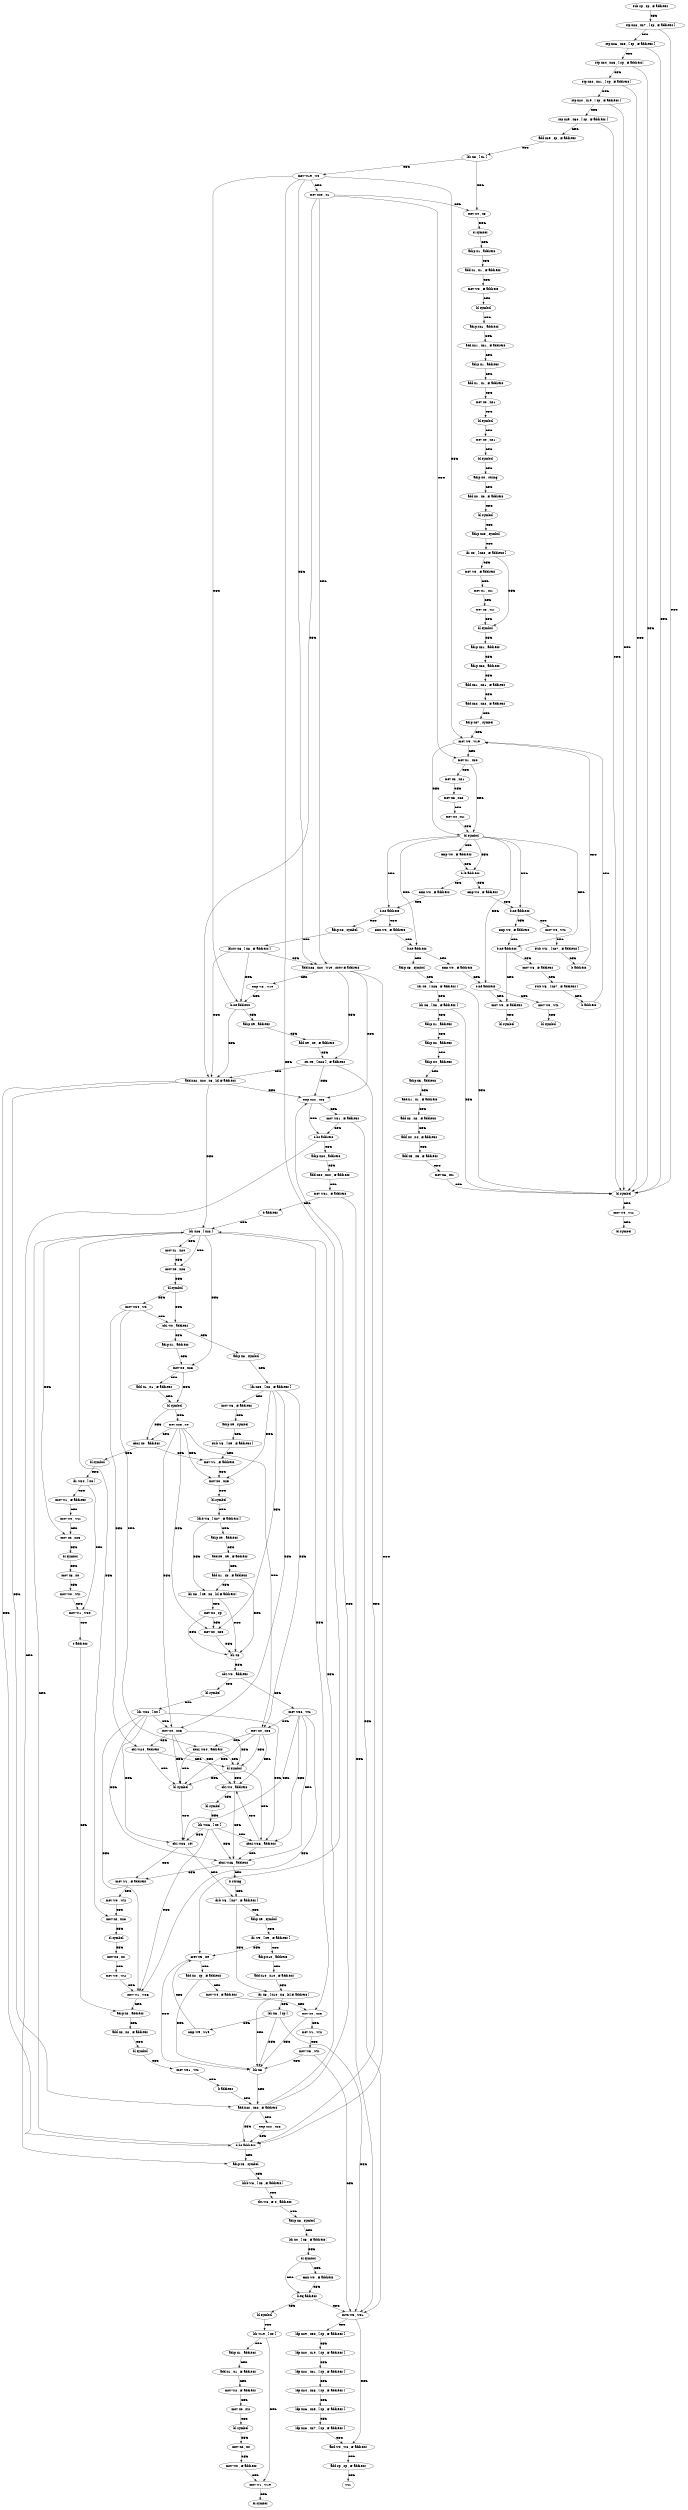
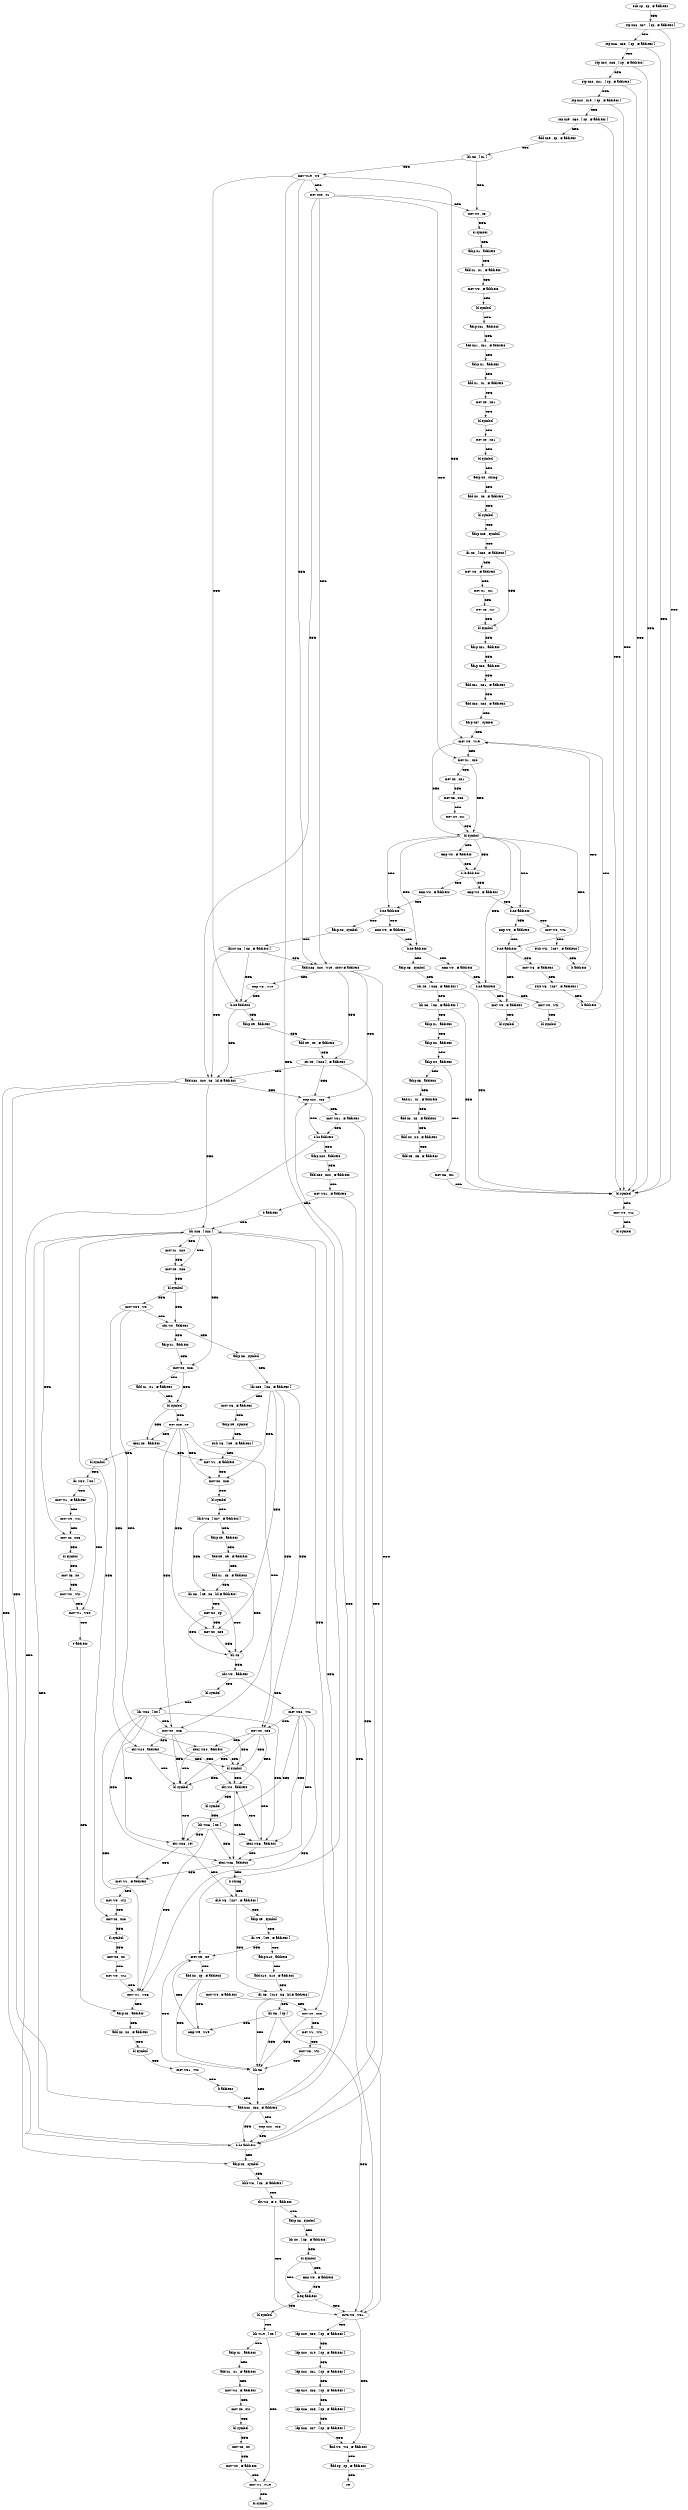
edge "add x5 , x5 , # address" -> "mov x6 , xzr": now "adrp x4 , address" -> "mov x6 , xzr"
edge "add x2 , sp , # address" -> "mov w4 , # address": now "add x2 , sp , # address" -> "cmp w9 , w19"
edge "mov w3 , wzr" -> "mvn w8 , w21": now "tbz w8 , # 0 , address" -> "mvn w8 , w21"
node "wzr": label "wzr" -> "ret"
